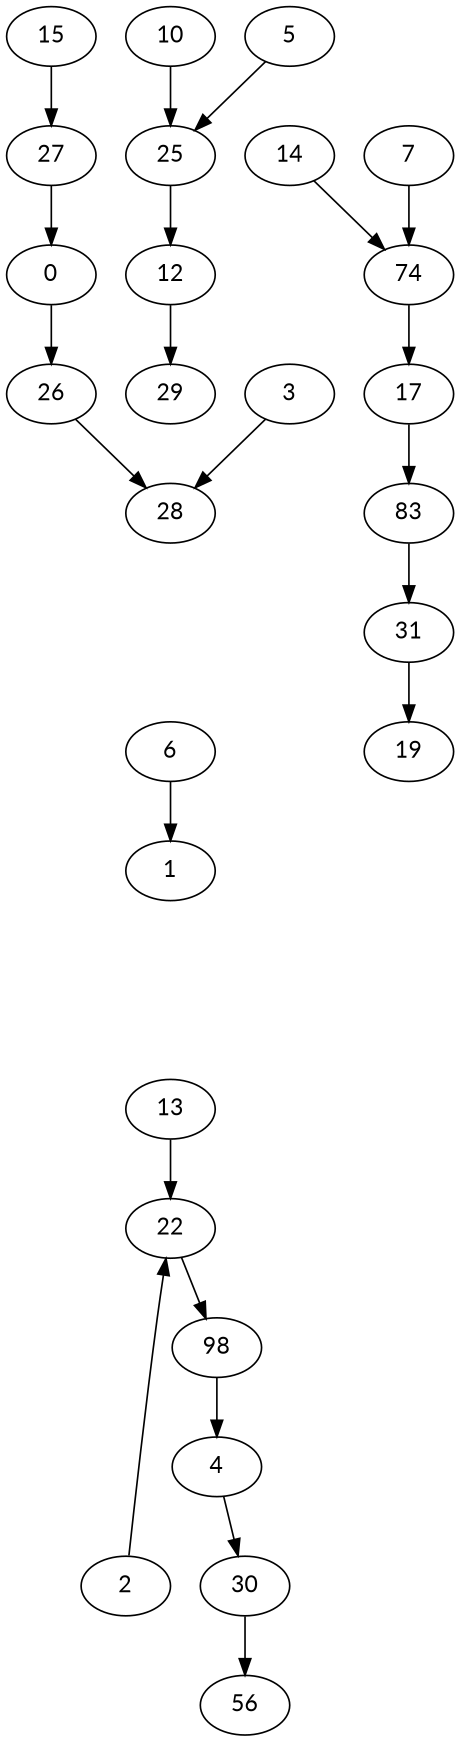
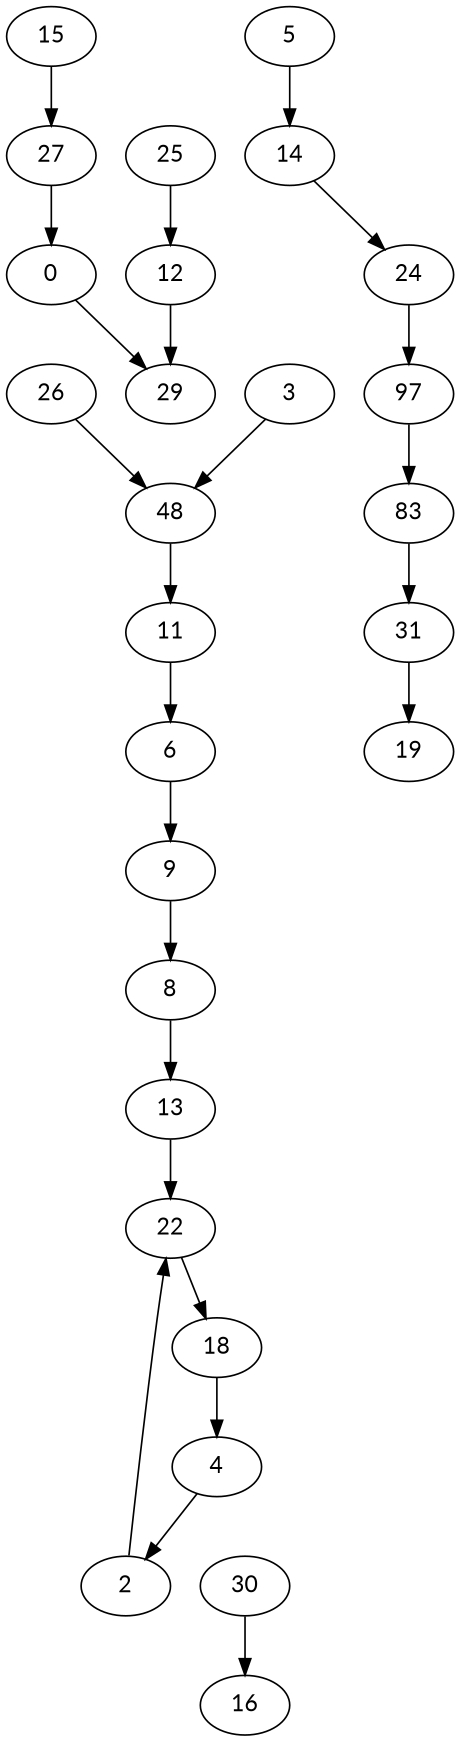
node "10": removed
edge "5" -> "25": now "5" -> "14"
node "7": removed
node "74": label "74" -> "24"
edge "0" -> "26": now "0" -> "29"
node "17": label "17" -> "97"
node "28": label "28" -> "48"
node "11": added
node "1": label "1" -> "9"
node "8": added
node "98": label "98" -> "18"
edge "4" -> "30": now "4" -> "2"
node "56": label "56" -> "16"
